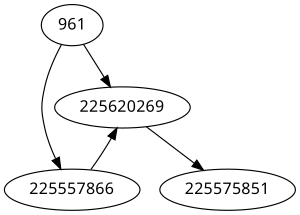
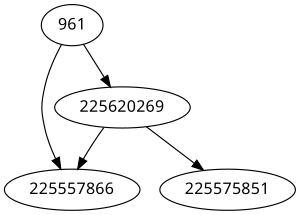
edge "225557866" -> "225620269": reversed
